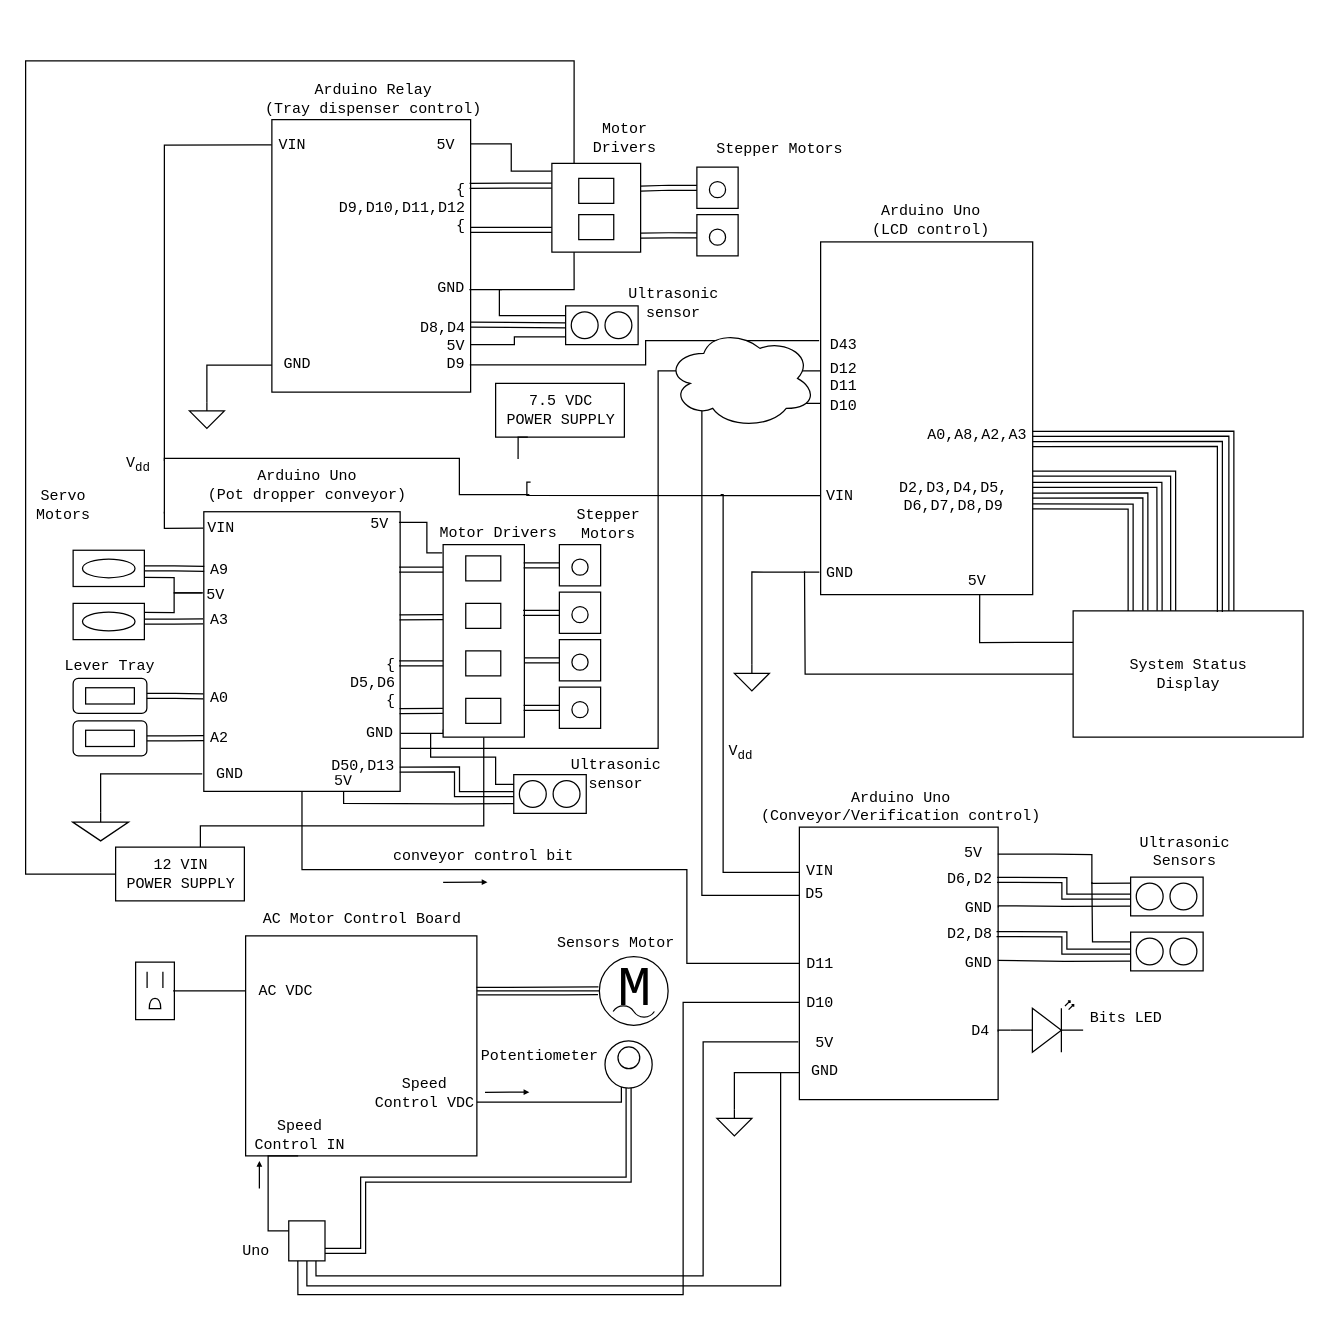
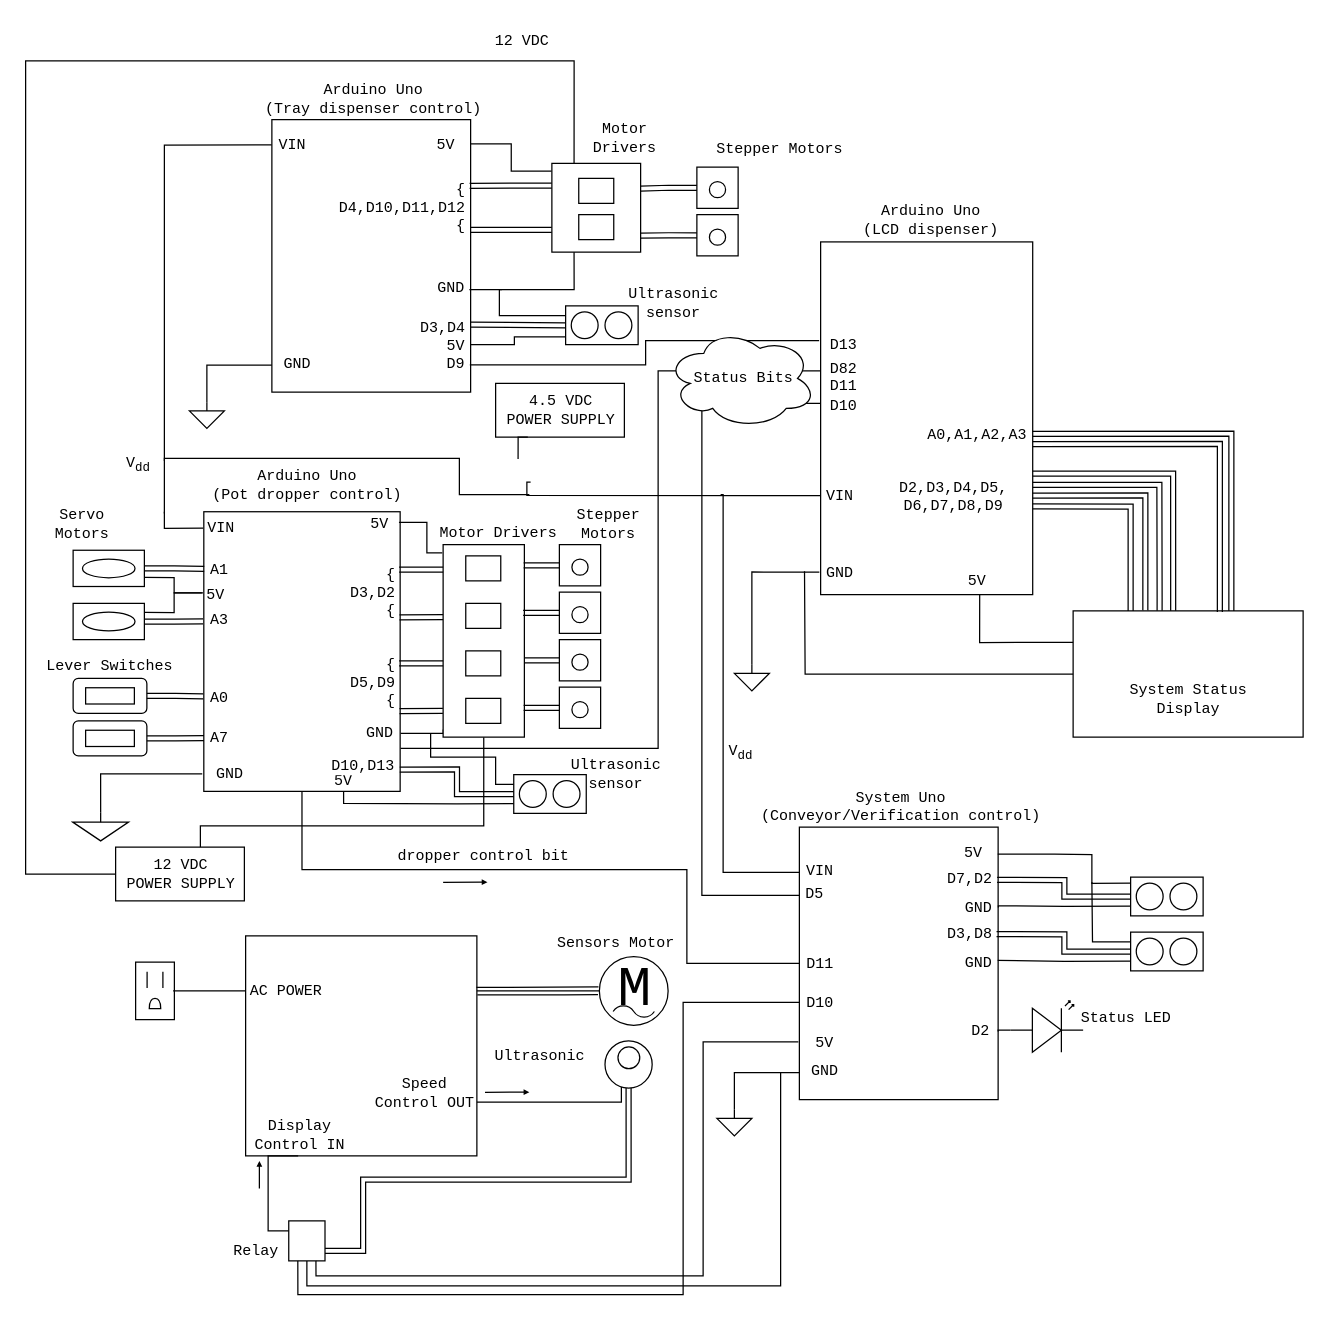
node "12 VDC": added
node "Arduino Relay (Tray dispenser control)": label "Arduino Relay (Tray dispenser control)" -> "Arduino Uno (Tray dispenser control)"
node "{ D9,D10,D11,D12 {": label "{ D9,D10,D11,D12 {" -> "{ D4,D10,D11,D12 {"
node "Arduino Uno (LCD control)": label "Arduino Uno (LCD control)" -> "Arduino Uno (LCD dispenser)"
node "D8,D4": label "D8,D4" -> "D3,D4"
node "D43": label "D43" -> "D13"
node "D12": label "D12" -> "D82"
node "Status Bits": added
node "7.5 VDC POWER SUPPLY": label "7.5 VDC POWER SUPPLY" -> "4.5 VDC POWER SUPPLY"
node "A0,A8,A2,A3": label "A0,A8,A2,A3" -> "A0,A1,A2,A3"
node "Arduino Uno (Pot dropper conveyor)": label "Arduino Uno (Pot dropper conveyor)" -> "Arduino Uno (Pot dropper control)"
node "Servo Motors": moved (63, 505) -> (81, 524)
node "A9": label "A9" -> "A1"
node "{ D3,D2 {": added
node "Lever Tray": label "Lever Tray" -> "Lever Switches"
node "System Status Display": moved (1188, 674) -> (1188, 699)
node "{ D5,D6 {": label "{ D5,D6 {" -> "{ D5,D9 {"
node "A2": label "A2" -> "A7"
node "D50,D13": label "D50,D13" -> "D10,D13"
node "Arduino Uno (Conveyor/Verification control)": label "Arduino Uno (Conveyor/Verification control)" -> "System Uno (Conveyor/Verification control)"
node "Ultrasonic Sensors": removed
node "conveyor control bit": label "conveyor control bit" -> "dropper control bit"
node "12 VIN POWER SUPPLY": label "12 VIN POWER SUPPLY" -> "12 VDC POWER SUPPLY"
node "D6,D2": label "D6,D2" -> "D7,D2"
node "AC Motor Control Board": removed
node "D2,D8": label "D2,D8" -> "D3,D8"
node "AC VDC": label "AC VDC" -> "AC POWER"
node "Bits LED": label "Bits LED" -> "Status LED"
node "D4": label "D4" -> "D2"
node "Potentiometer": label "Potentiometer" -> "Ultrasonic"
node "Speed Control VDC": label "Speed Control VDC" -> "Speed Control OUT"
node "Speed Control IN": label "Speed Control IN" -> "Display Control IN"
node "Uno": label "Uno" -> "Relay"
